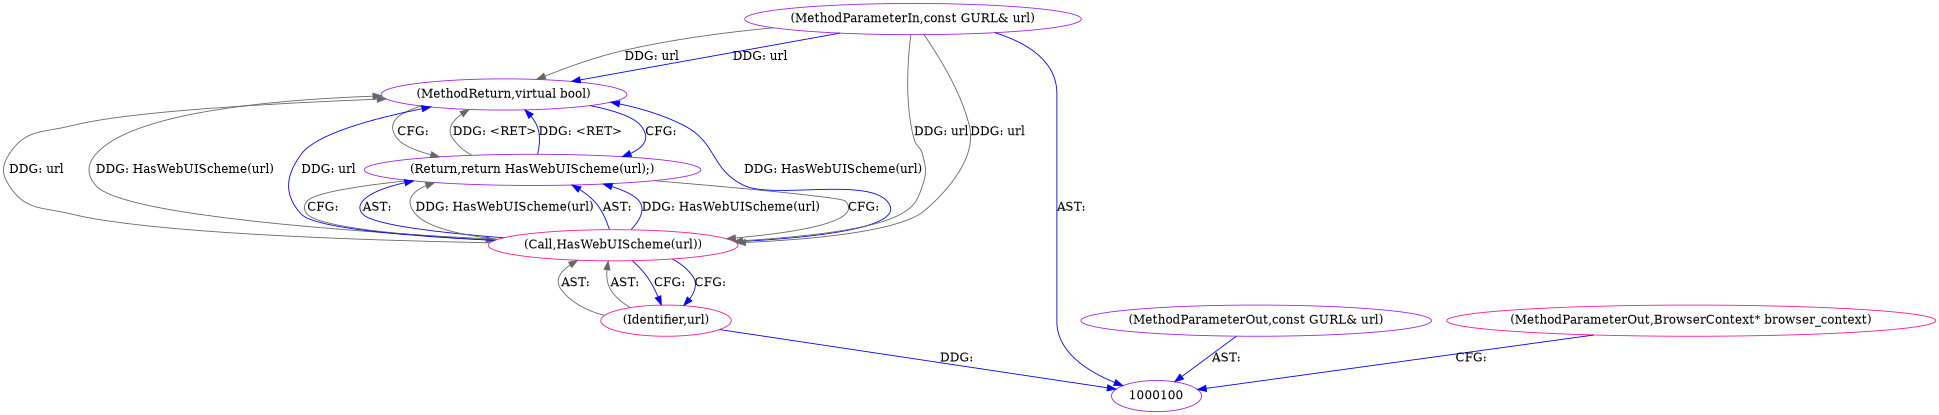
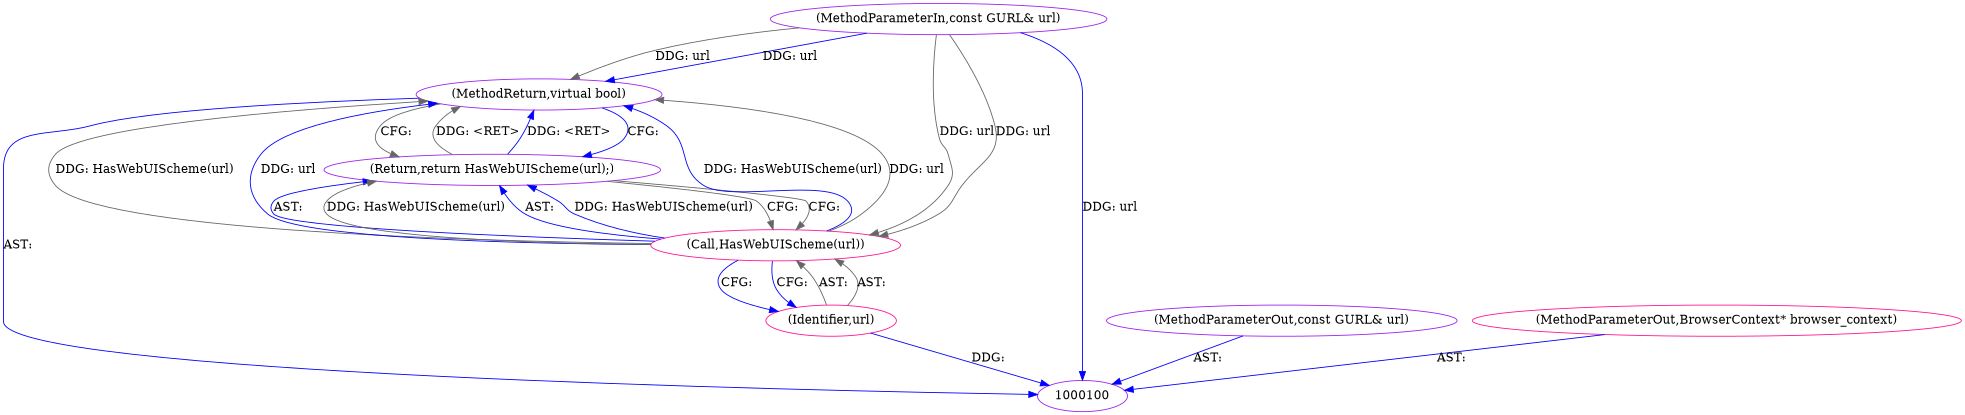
edge "(MethodParameterIn,const GURL& url)" -> "1000100": label "AST: " -> "DDG: url"
edge "(MethodParameterOut,BrowserContext* browser_context)" -> "1000100": label "CFG: " -> "AST: "
edge "(MethodReturn,virtual bool)" -> "1000100": added, label "AST:"
